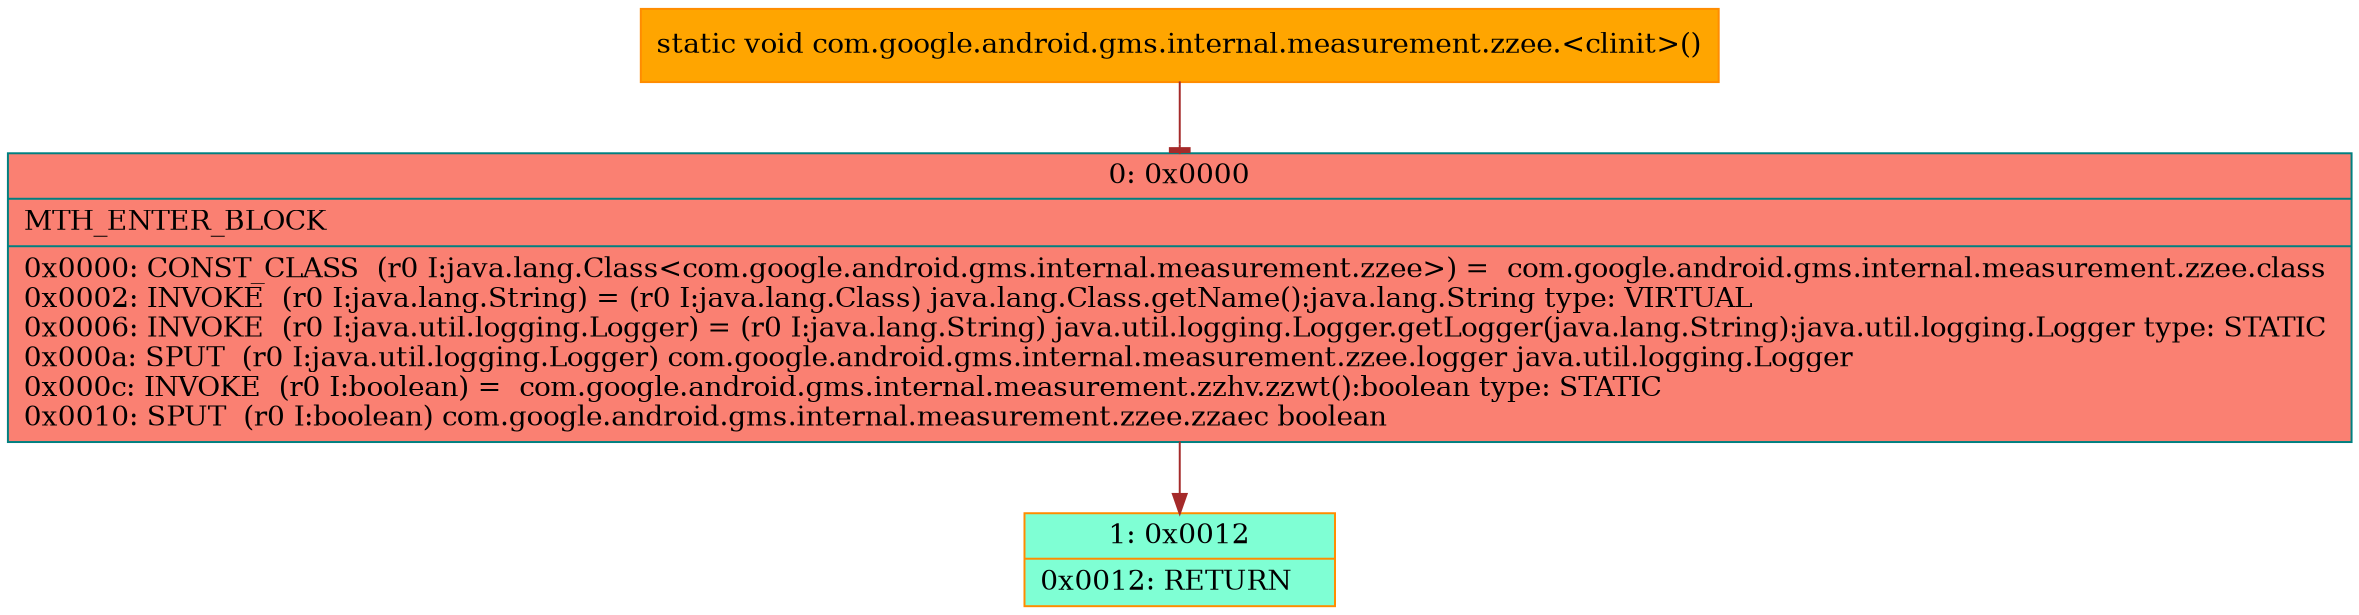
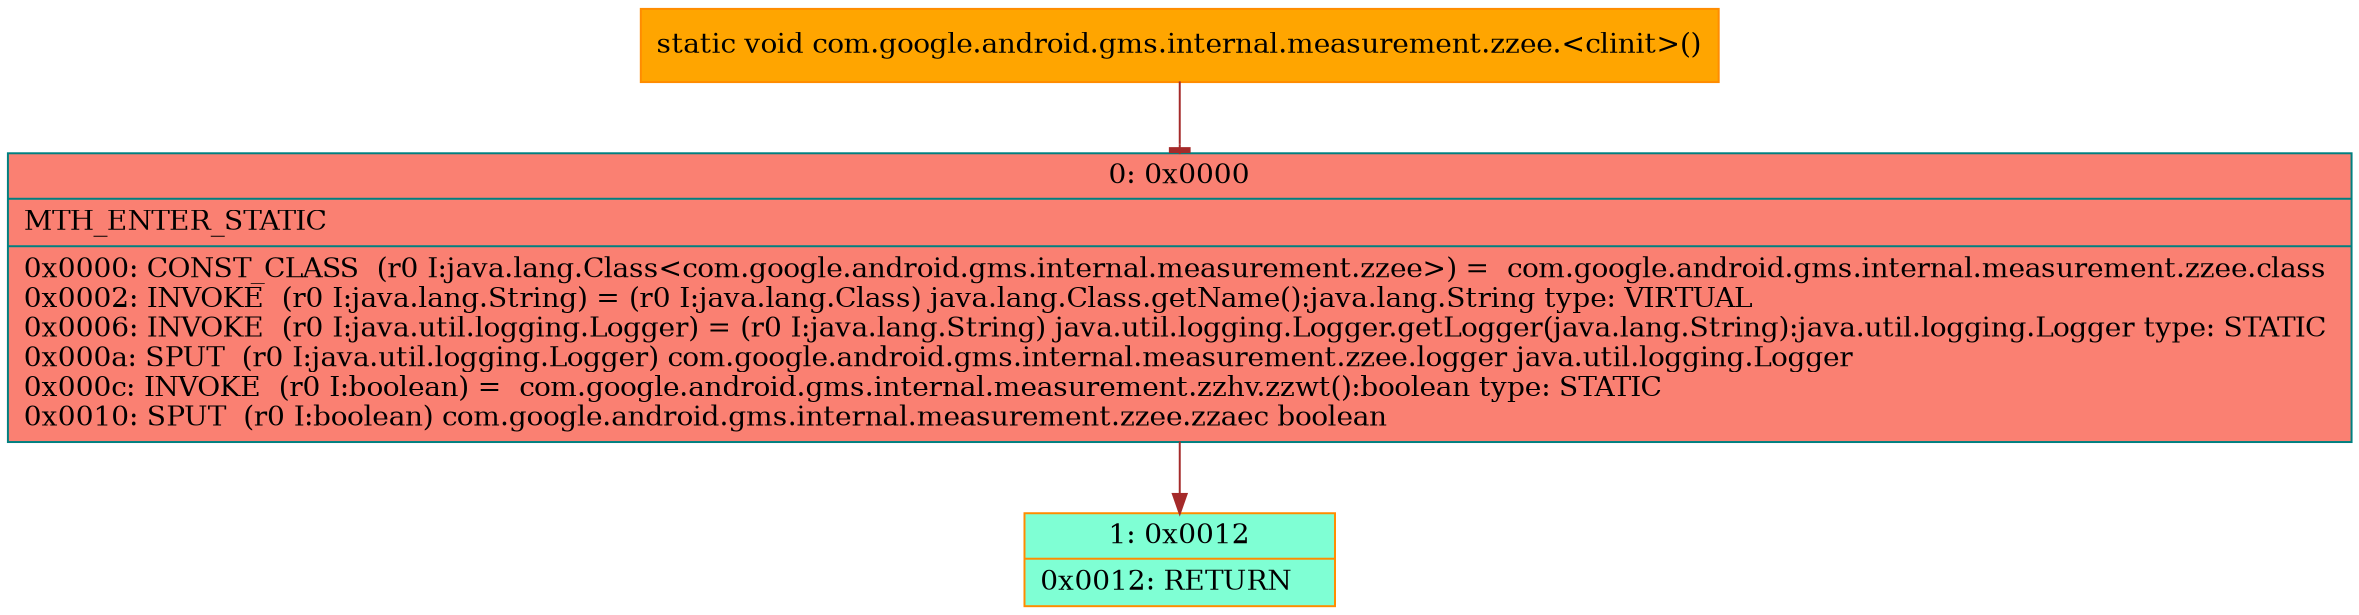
node "0: 0x0000": text "MTH_ENTER_BLOCK" -> "MTH_ENTER_STATIC"
